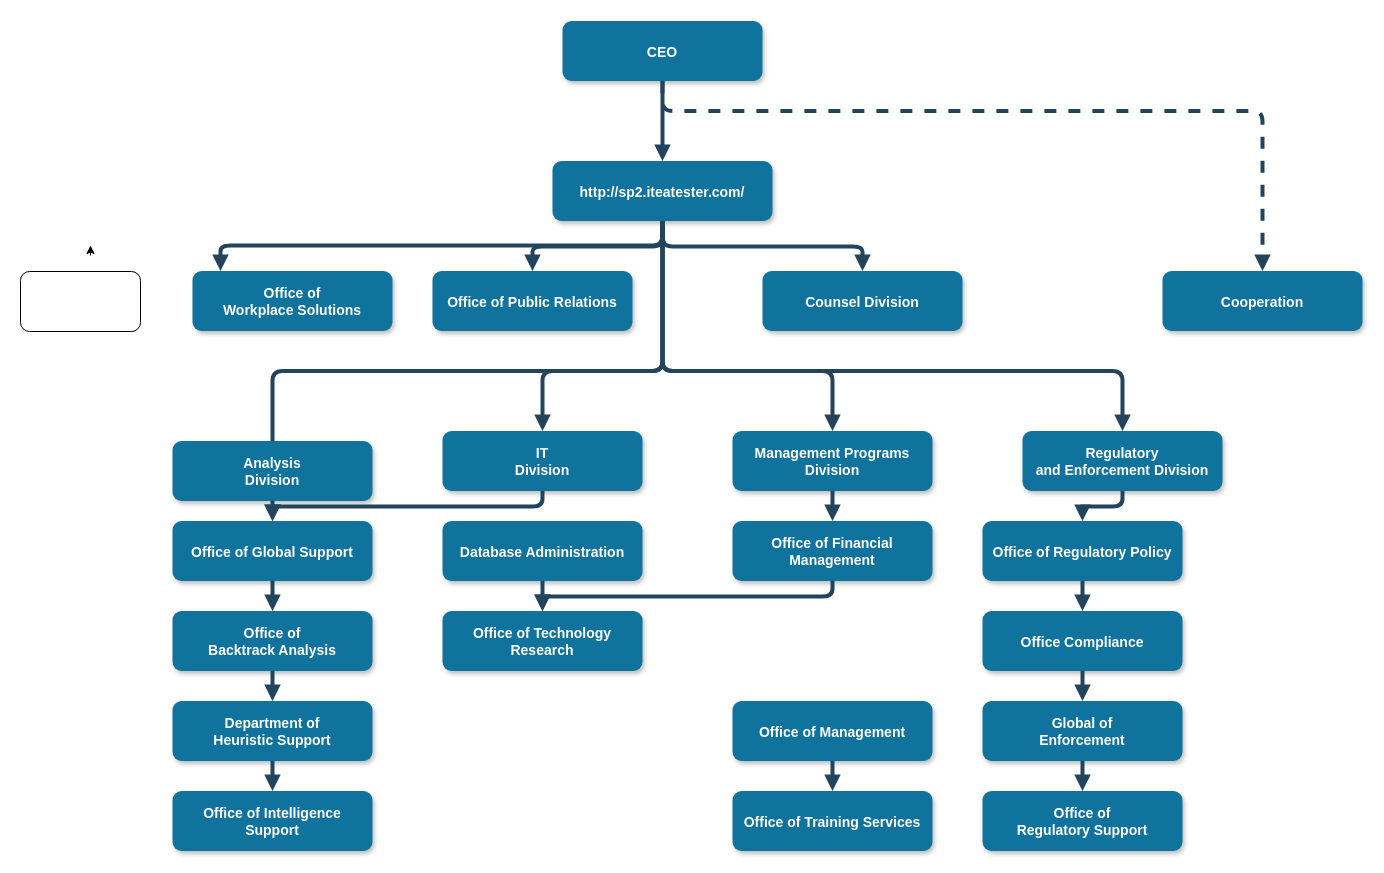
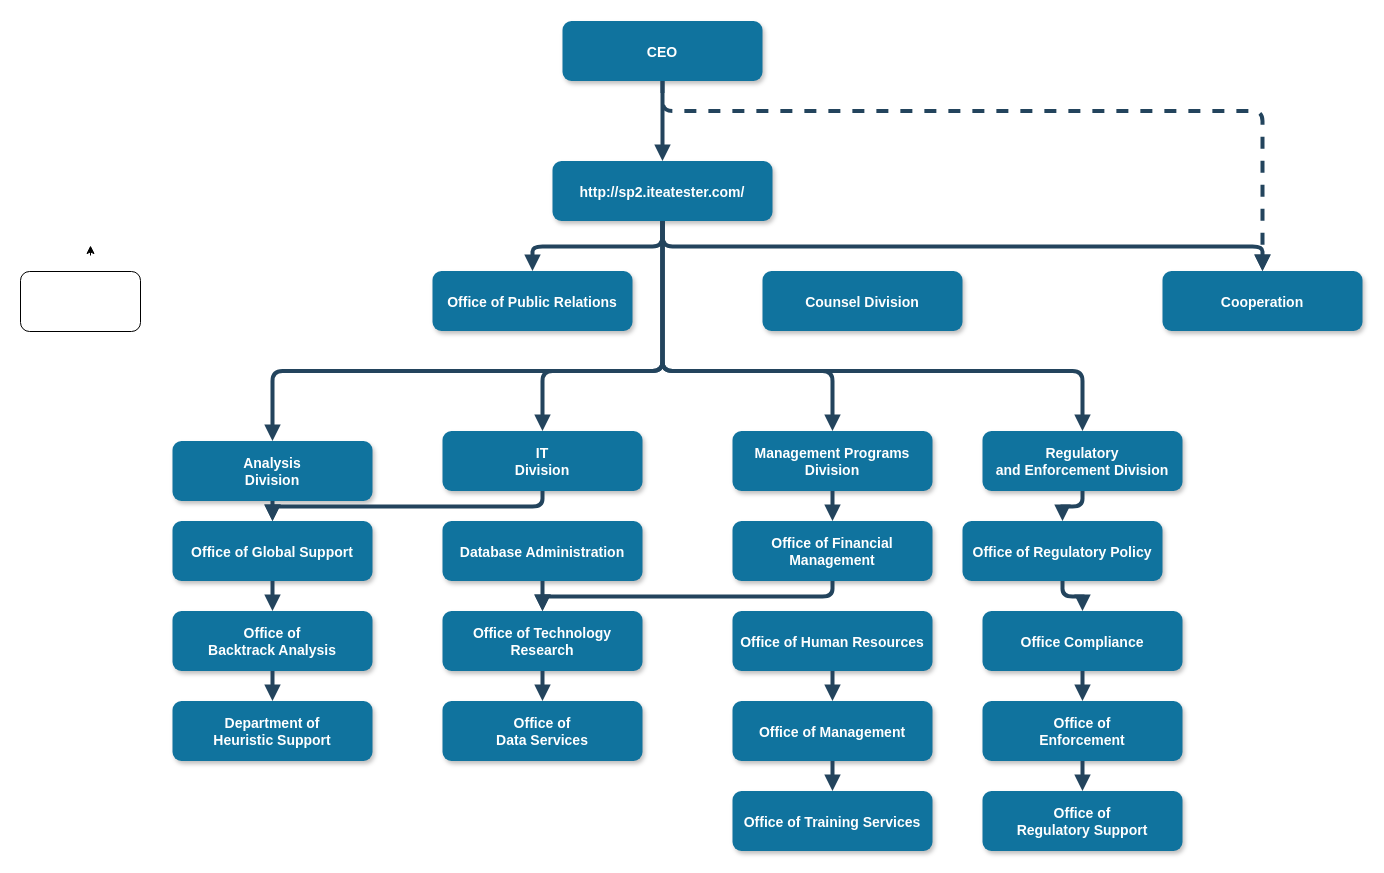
edge "http://sp2.iteatester.com/" -> "Office of Workplace Solutions": removed
edge "http://sp2.iteatester.com/" -> "Counsel Division": now "http://sp2.iteatester.com/" -> "Cooperation"
node "Office of Workplace Solutions": removed
edge "http://sp2.iteatester.com/" -- "Analysis Division": arrowhead none -> block
node "Regulatory and Enforcement Division": moved (1123, 461) -> (1083, 461)
node "Office of Regulatory Policy": moved (1083, 551) -> (1063, 551)
node "Office of Human Resources": added
edge "Office of Technology Research" -> "Office of Data Services": added
edge "Office of Human Resources" -> "Office of Management": added
node "Global of Enforcement": label "Global of Enforcement" -> "Office of Enforcement"
node "Office of Data Services": added
edge "Department of Heuristic Support" -> "Office of Intelligence Support": removed
node "Office of Intelligence Support": removed
